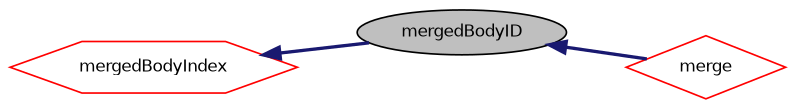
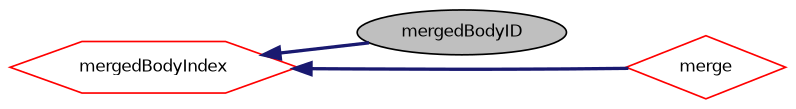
edge "merge" -> "mergedBodyID": now "merge" -> "mergedBodyIndex"
